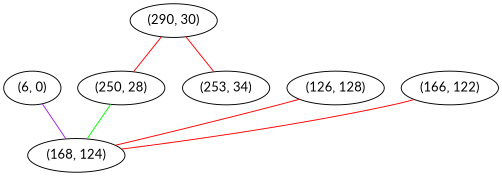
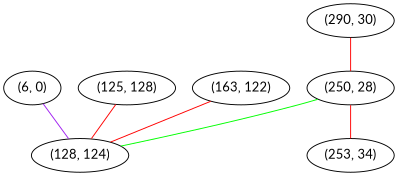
edge "(290, 30)" -- "(253, 34)": now "(250, 28)" -- "(253, 34)"
node "(126, 128)": label "(126, 128)" -> "(125, 128)"
node "(166, 122)": label "(166, 122)" -> "(163, 122)"
node "(168, 124)": label "(168, 124)" -> "(128, 124)"
